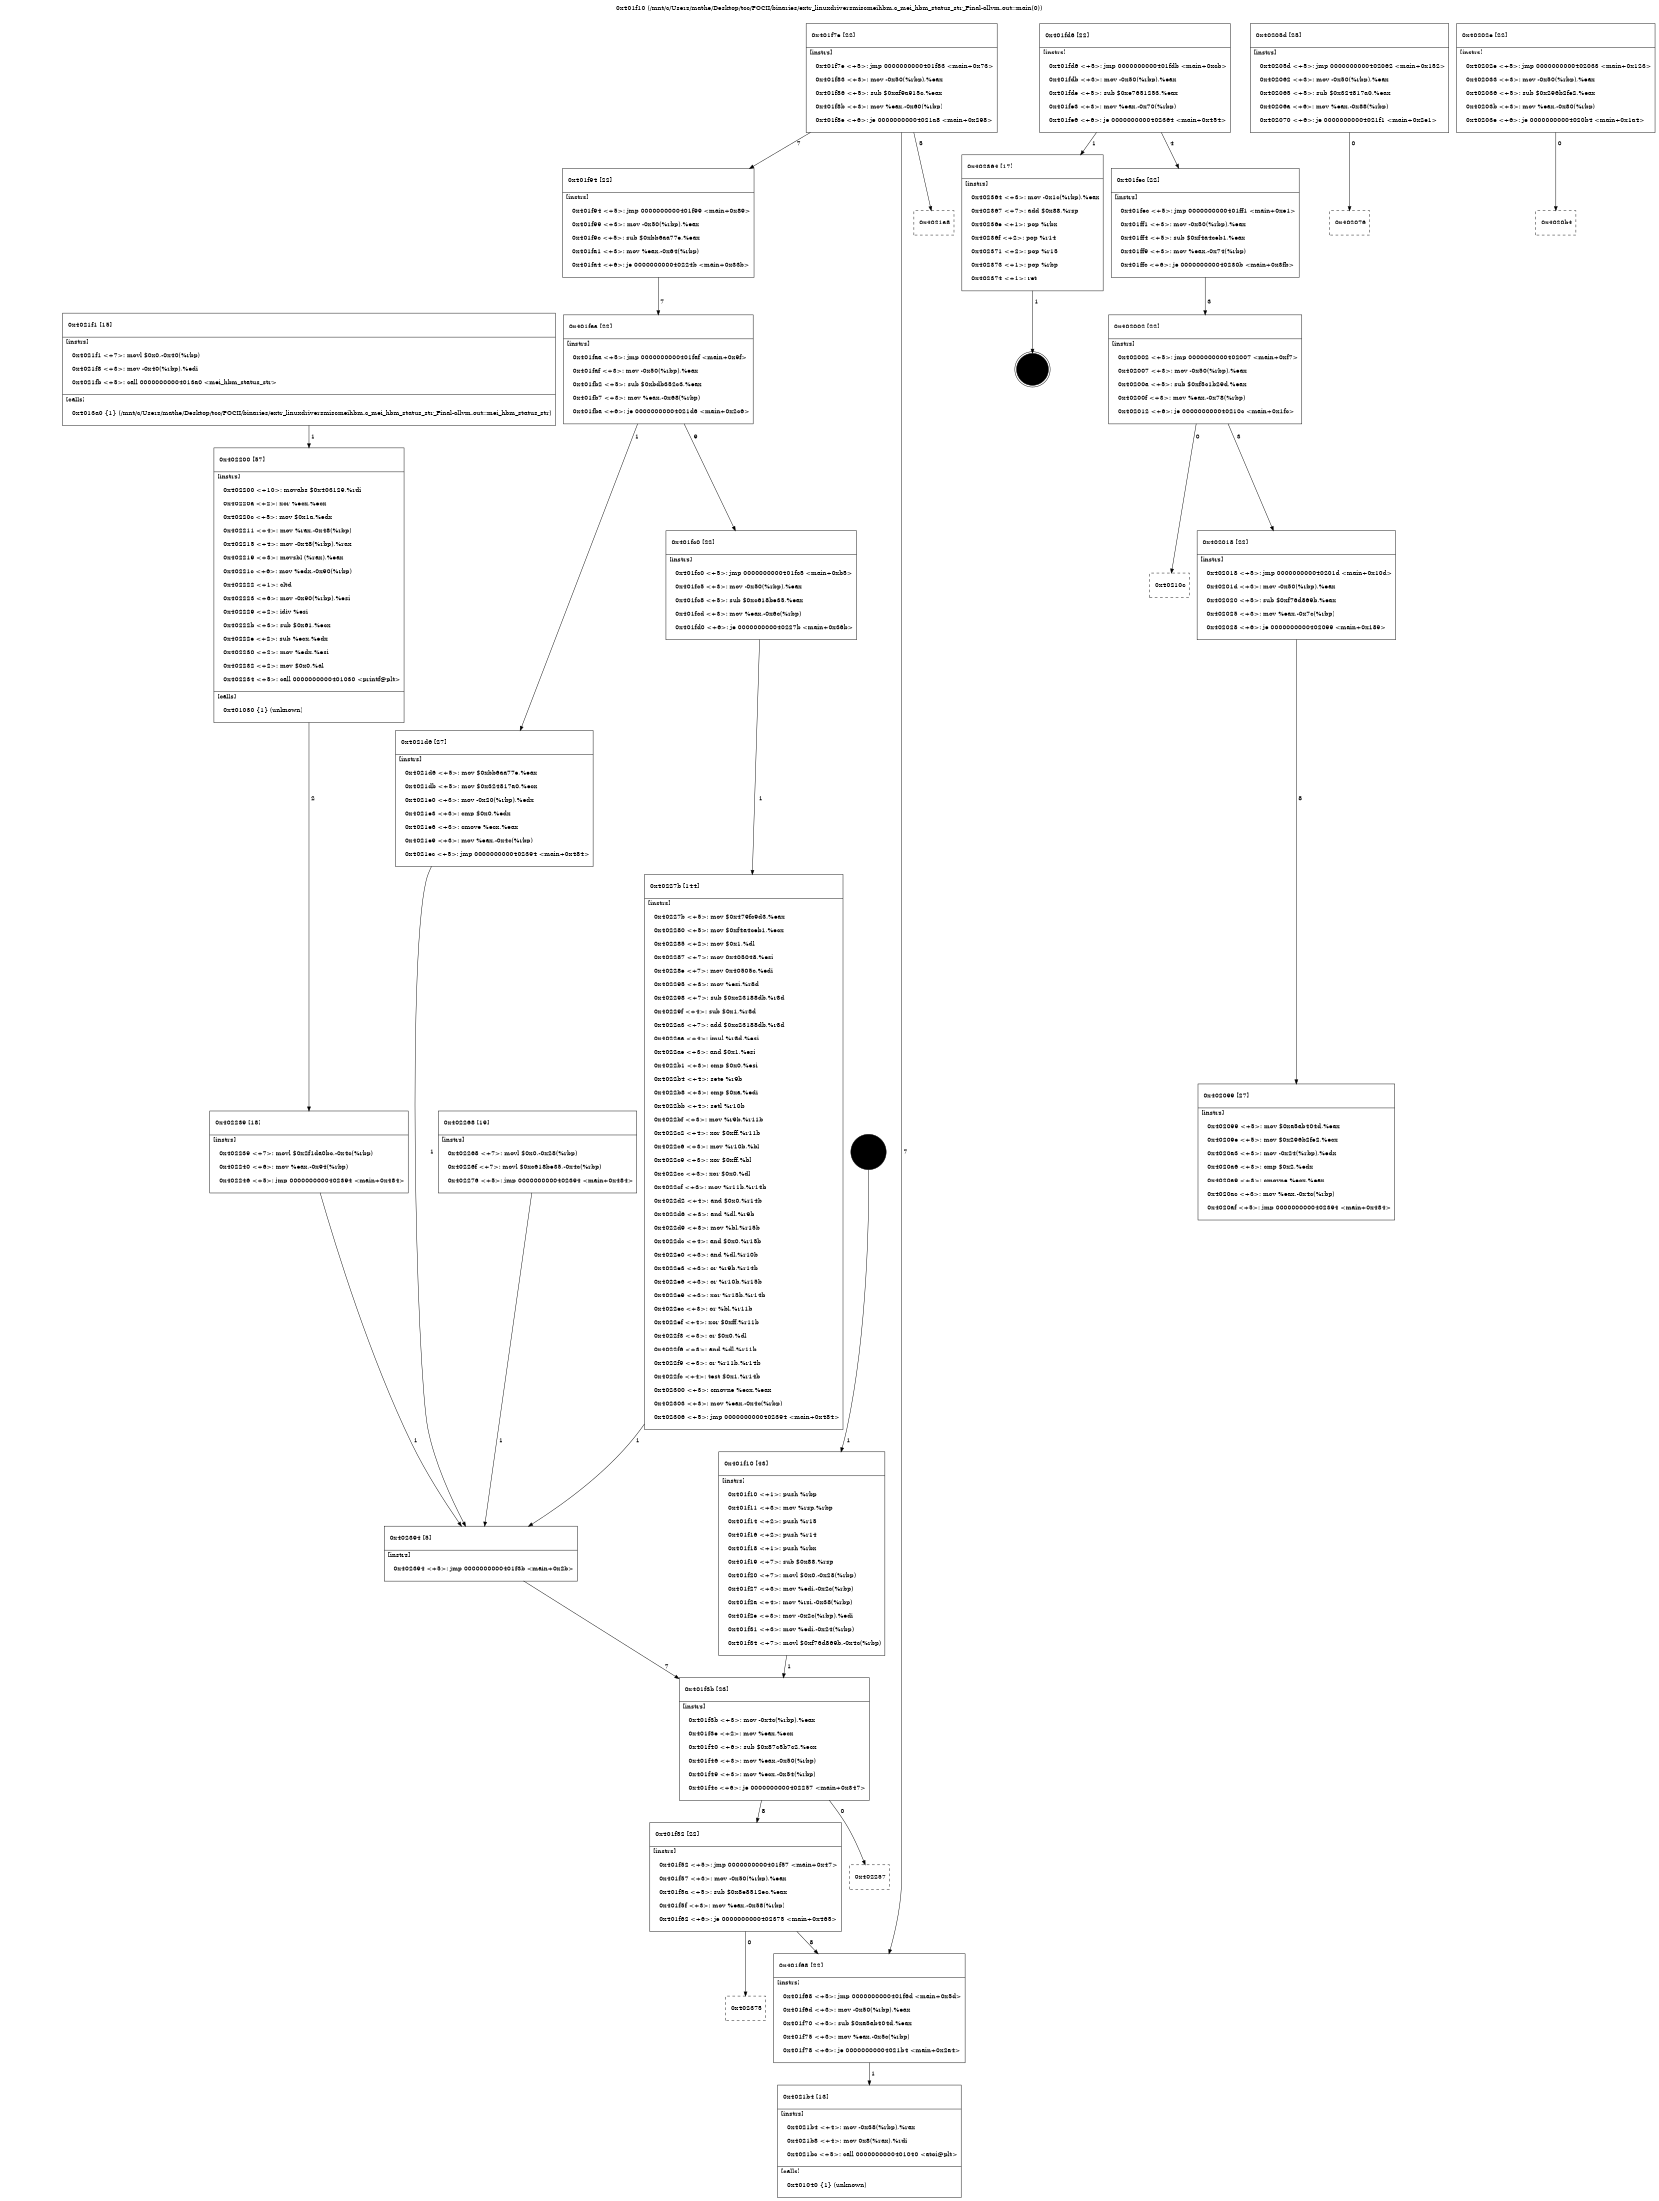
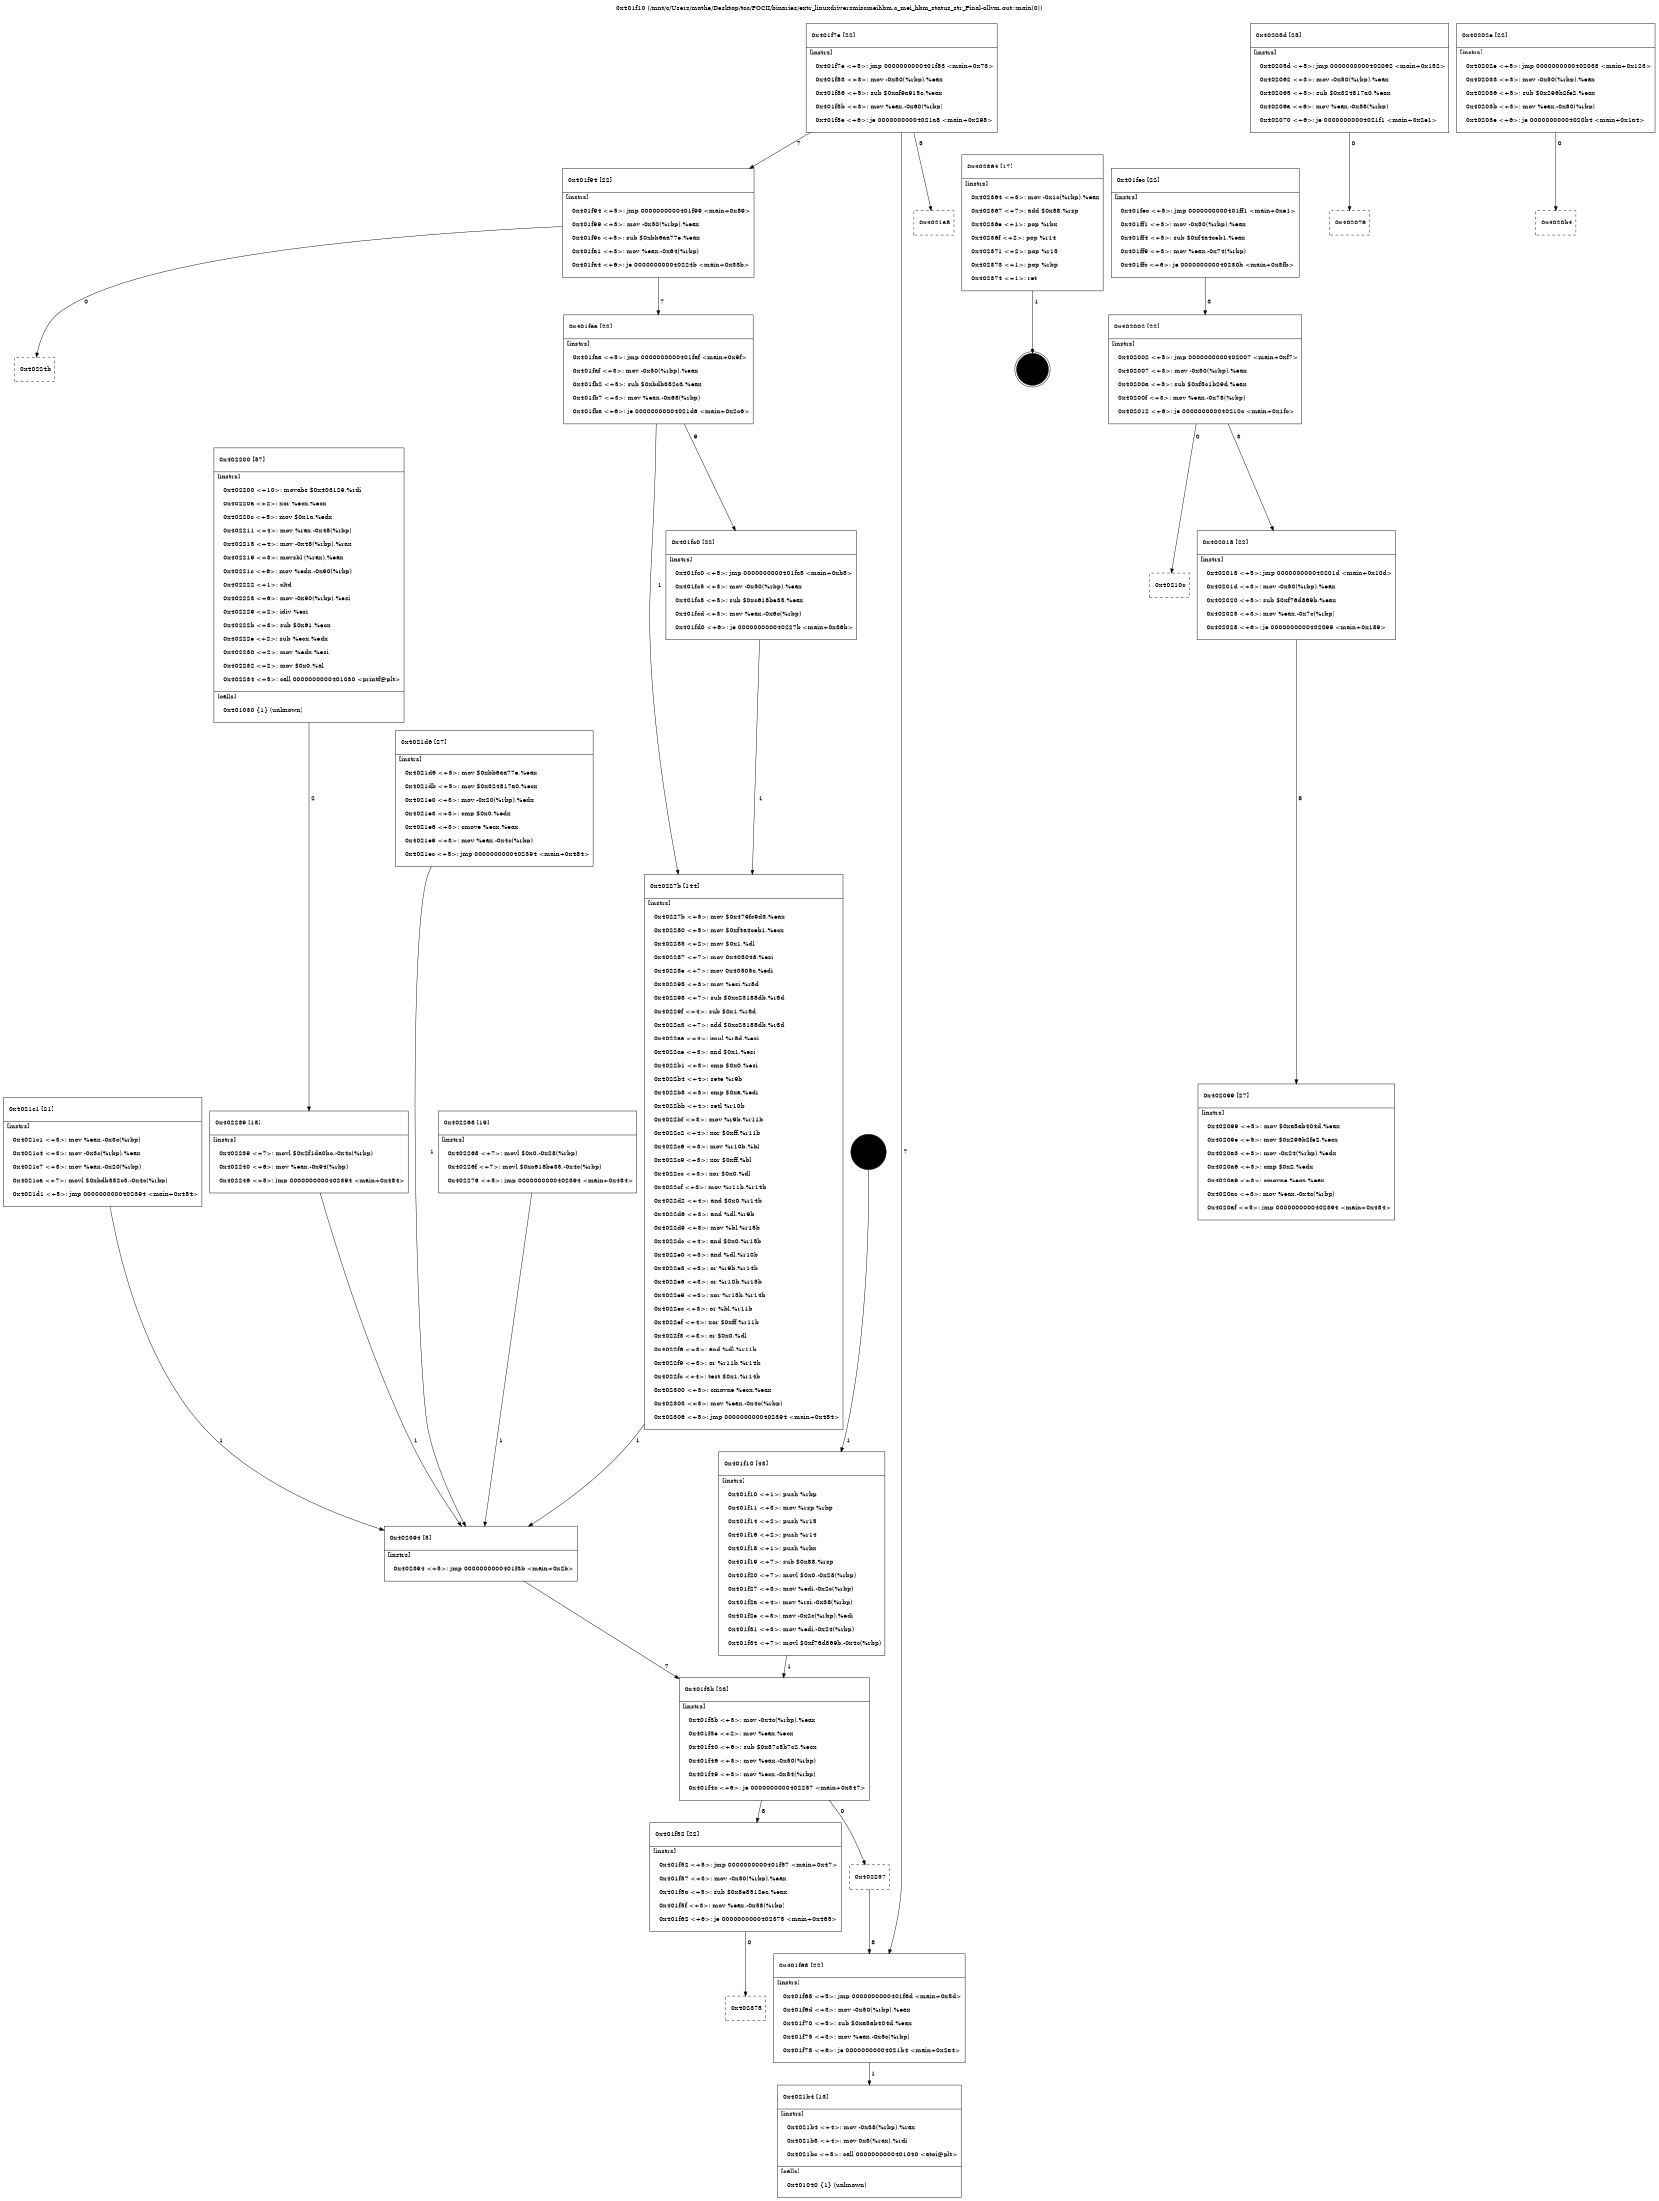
node "0x401fd6 [22]": removed
node "0x40224b": added
node "0x4021f1 [15]": removed
edge "0x401faa [22]" -> "0x4021d6 [27]": now "0x401faa [22]" -> "0x40227b [144]"
node "0x4021c1 [21]": added
edge "0x401f52 [22]" -> "0x401f68 [22]": now "0x402257" -> "0x401f68 [22]"
